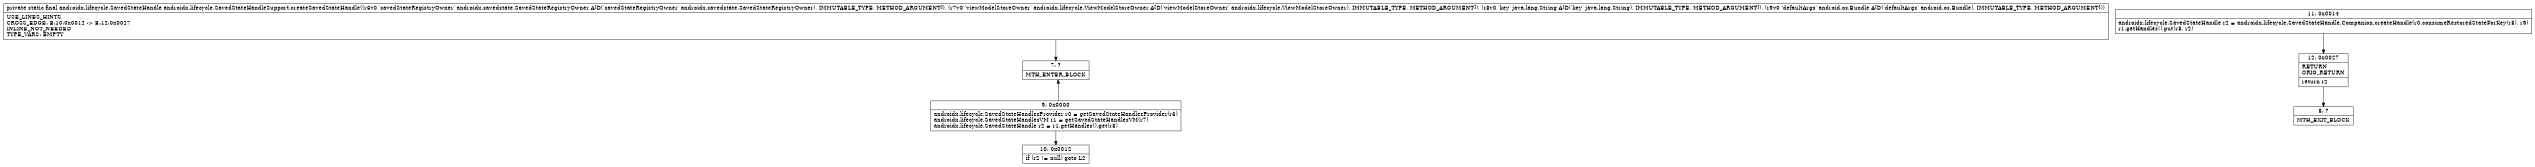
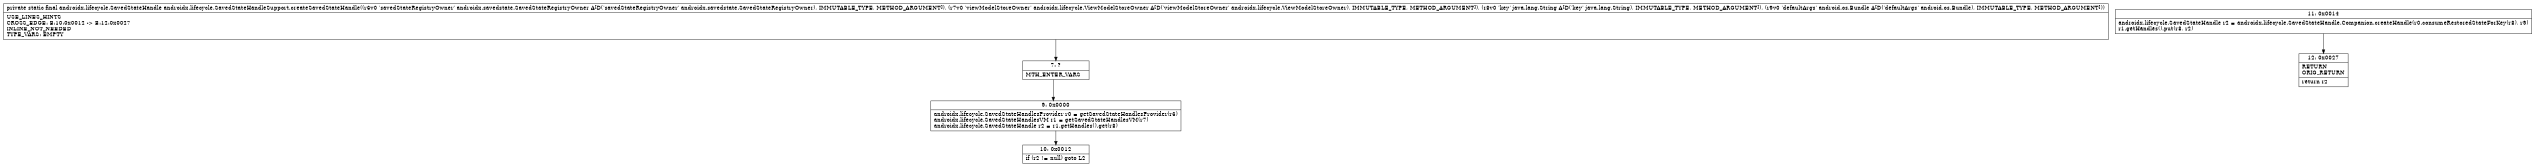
node "7: ?": text "MTH_ENTER_BLOCK" -> "MTH_ENTER_VARS"
edge "9: 0x0000" -> "7: ?": reversed
node "8: ?": removed
